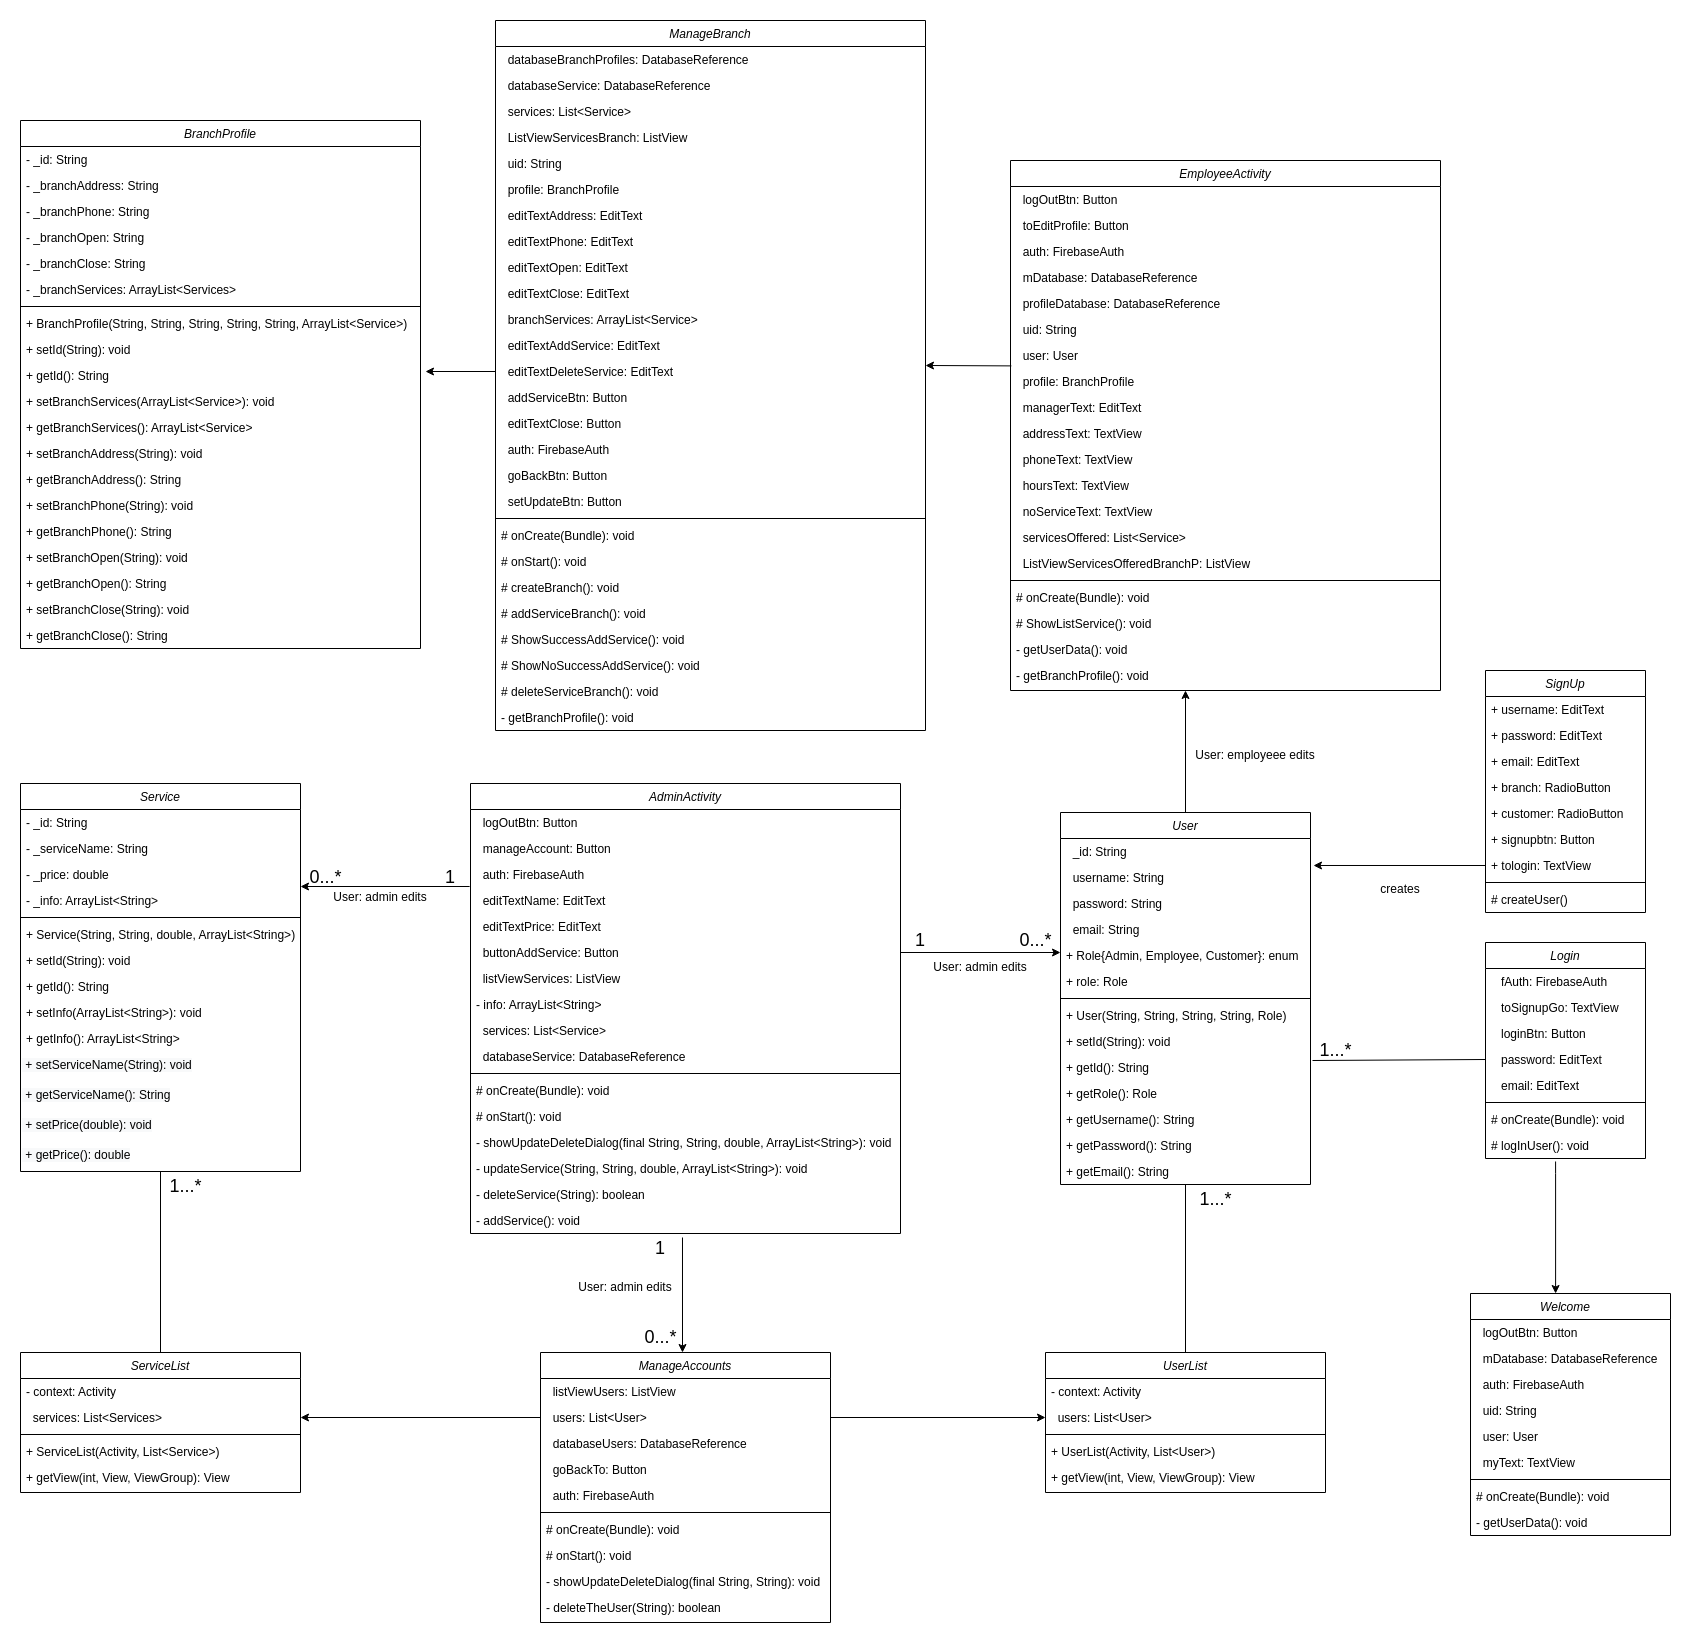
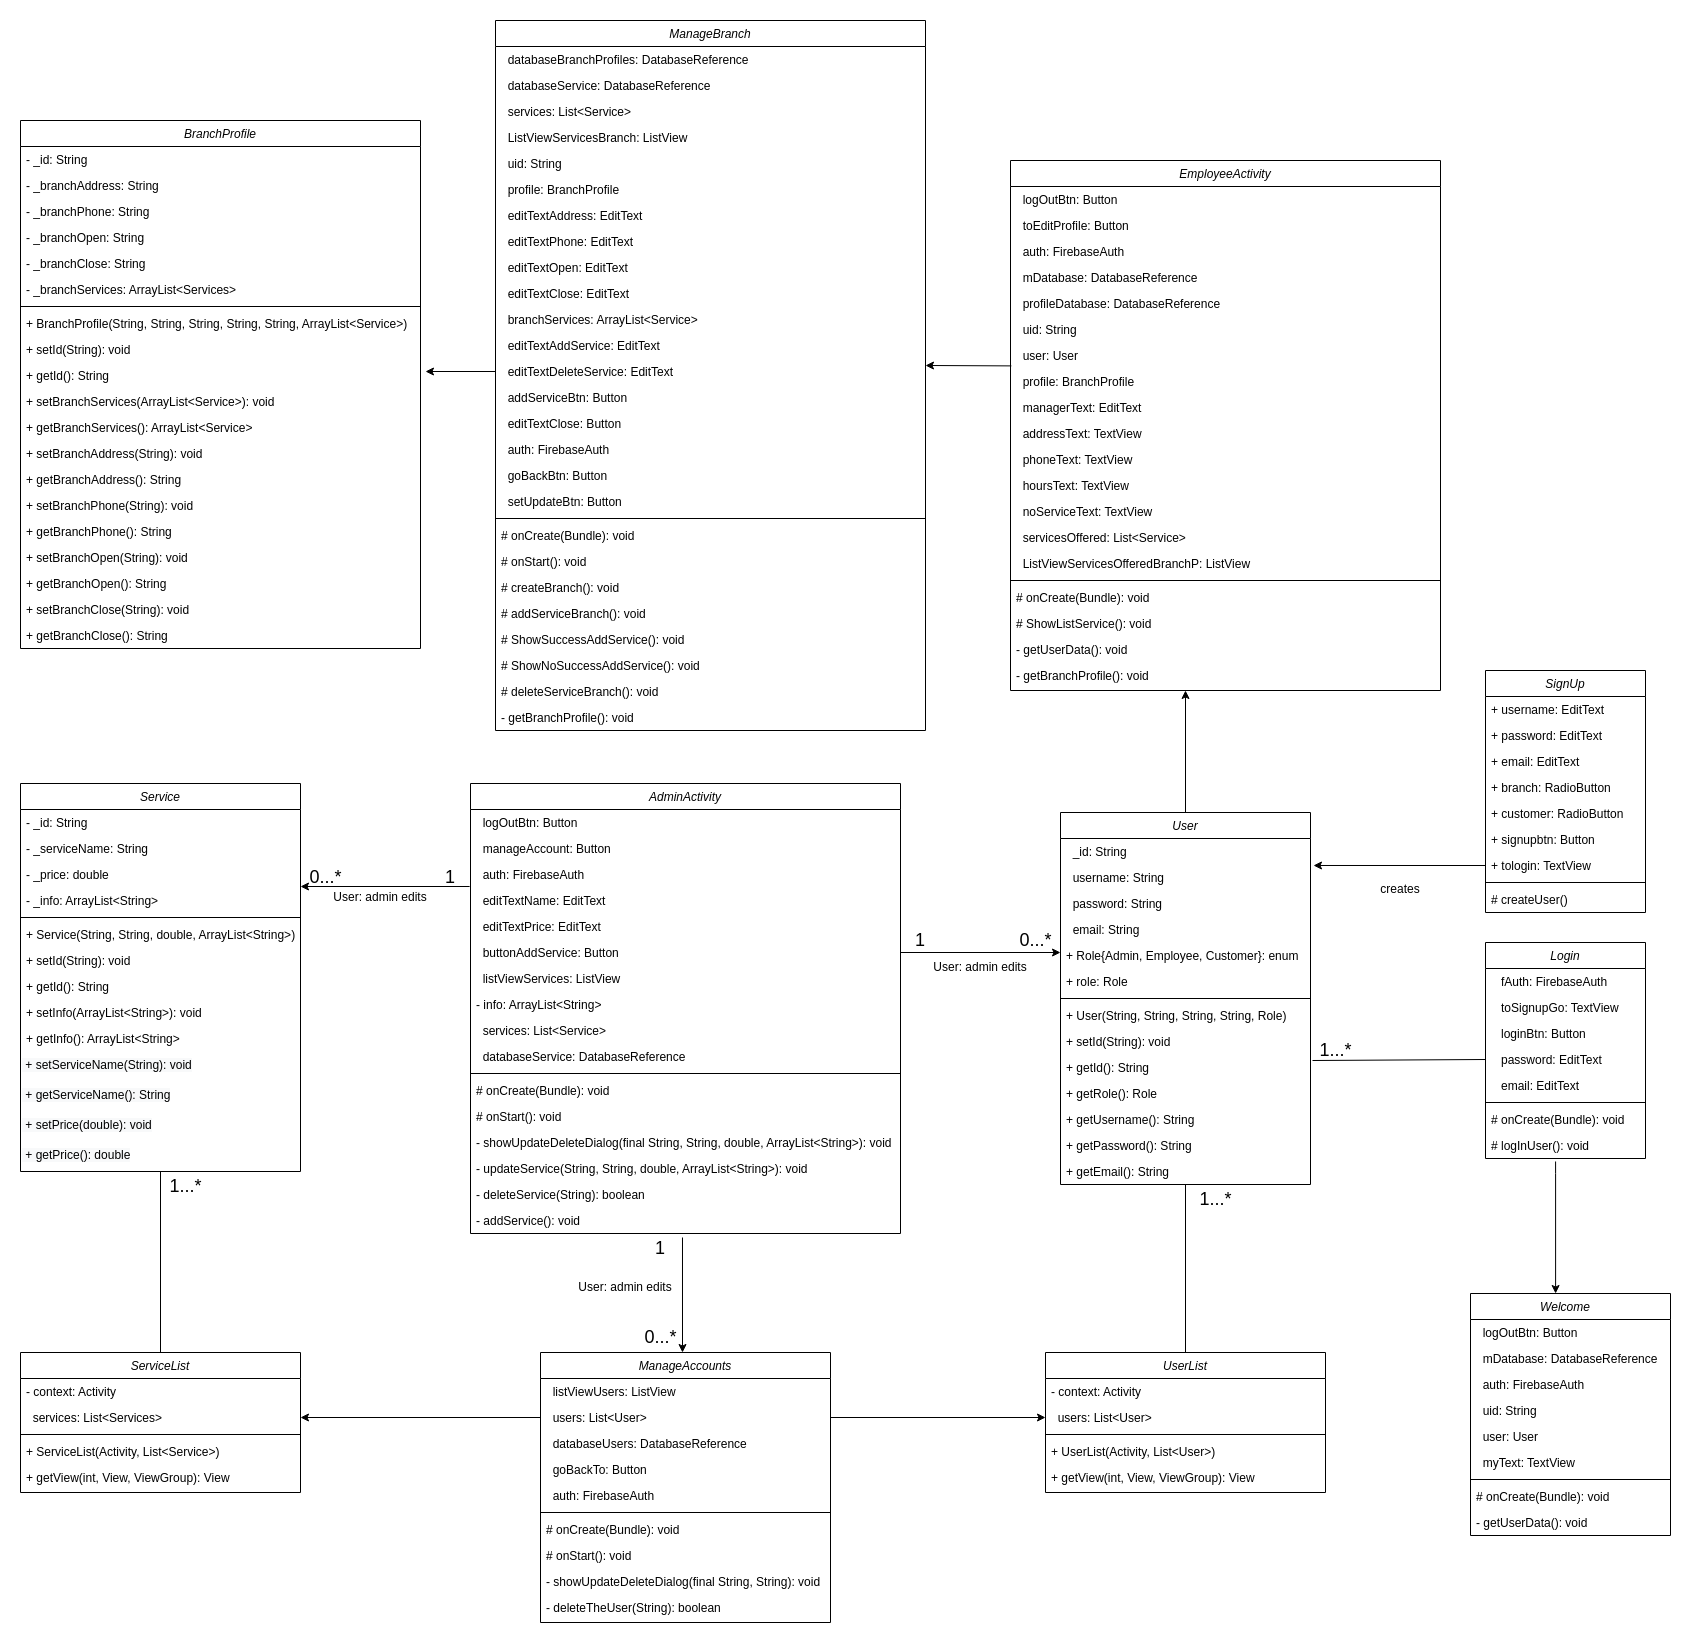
node "User: employeee edits": removed
